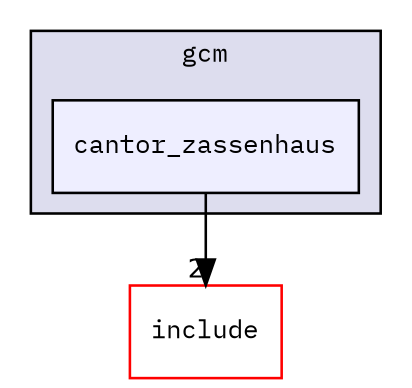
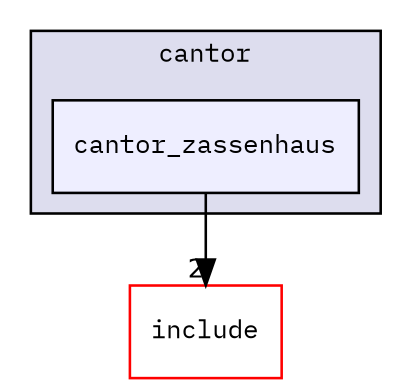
cluster "gcm": label "gcm" -> "cantor"
